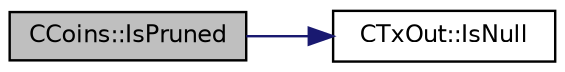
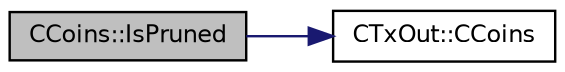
node "CTxOut::IsNull": label "CTxOut::IsNull" -> "CTxOut::CCoins"
